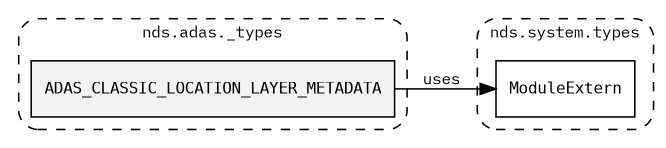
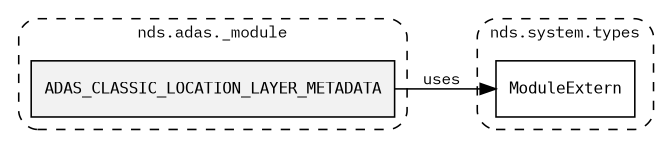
cluster "nds.adas._types": label "nds.adas._types" -> "nds.adas._module"
